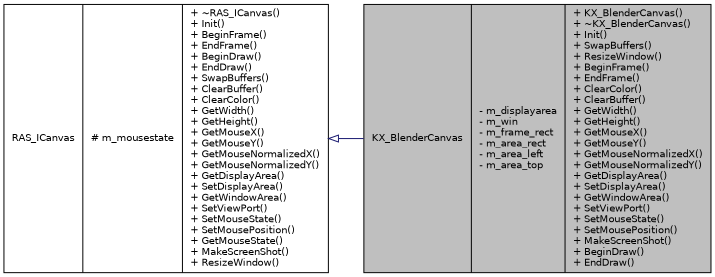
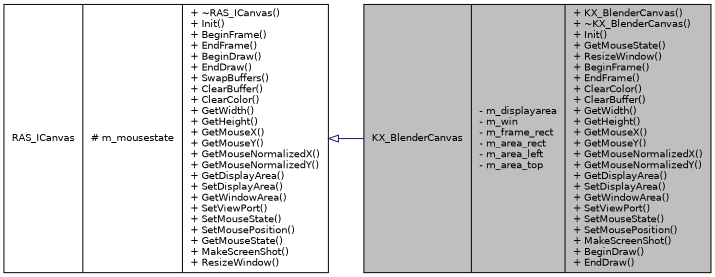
node "KX_BlenderCanvas": text "+ SwapBuffers()" -> "+ GetMouseState()"
